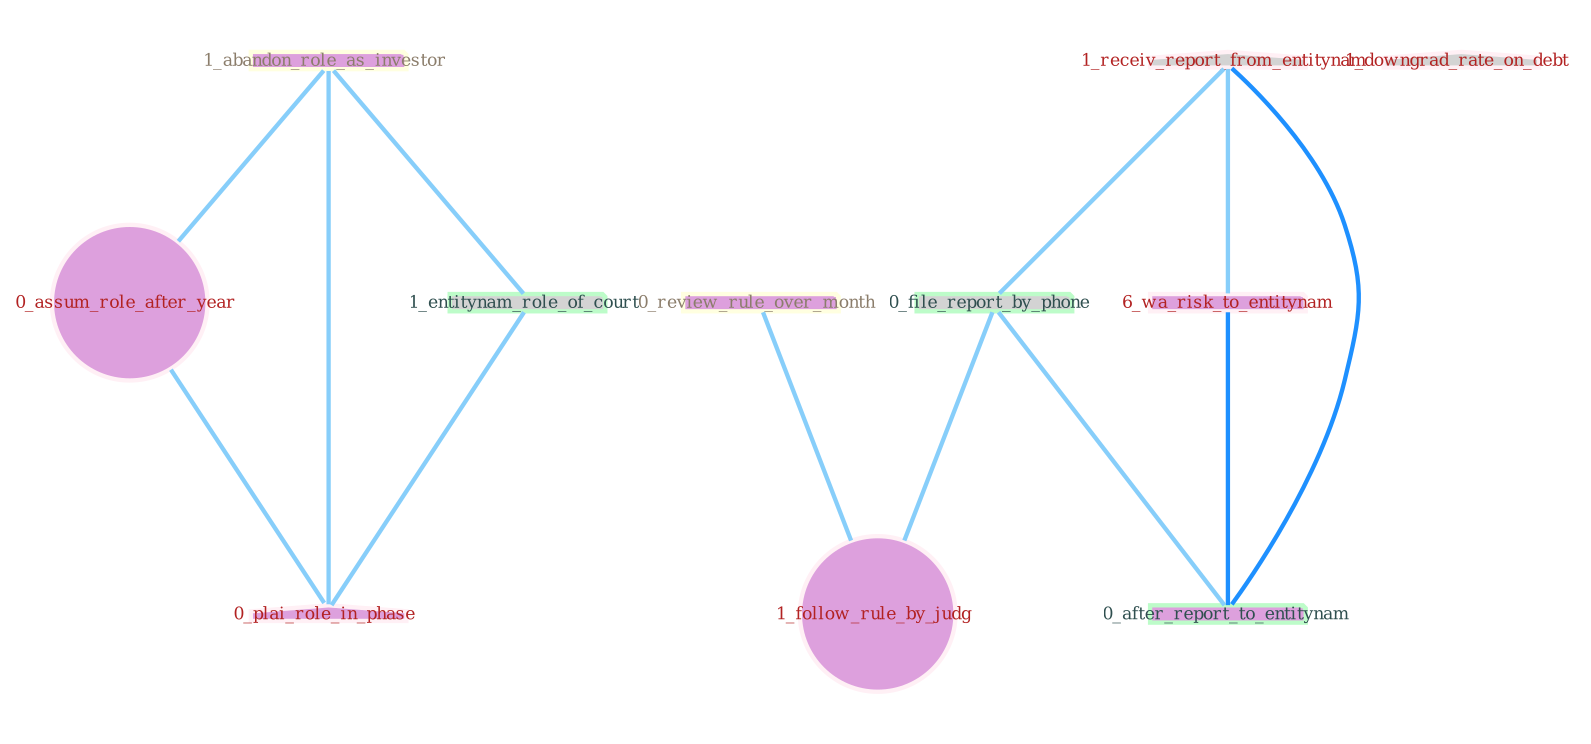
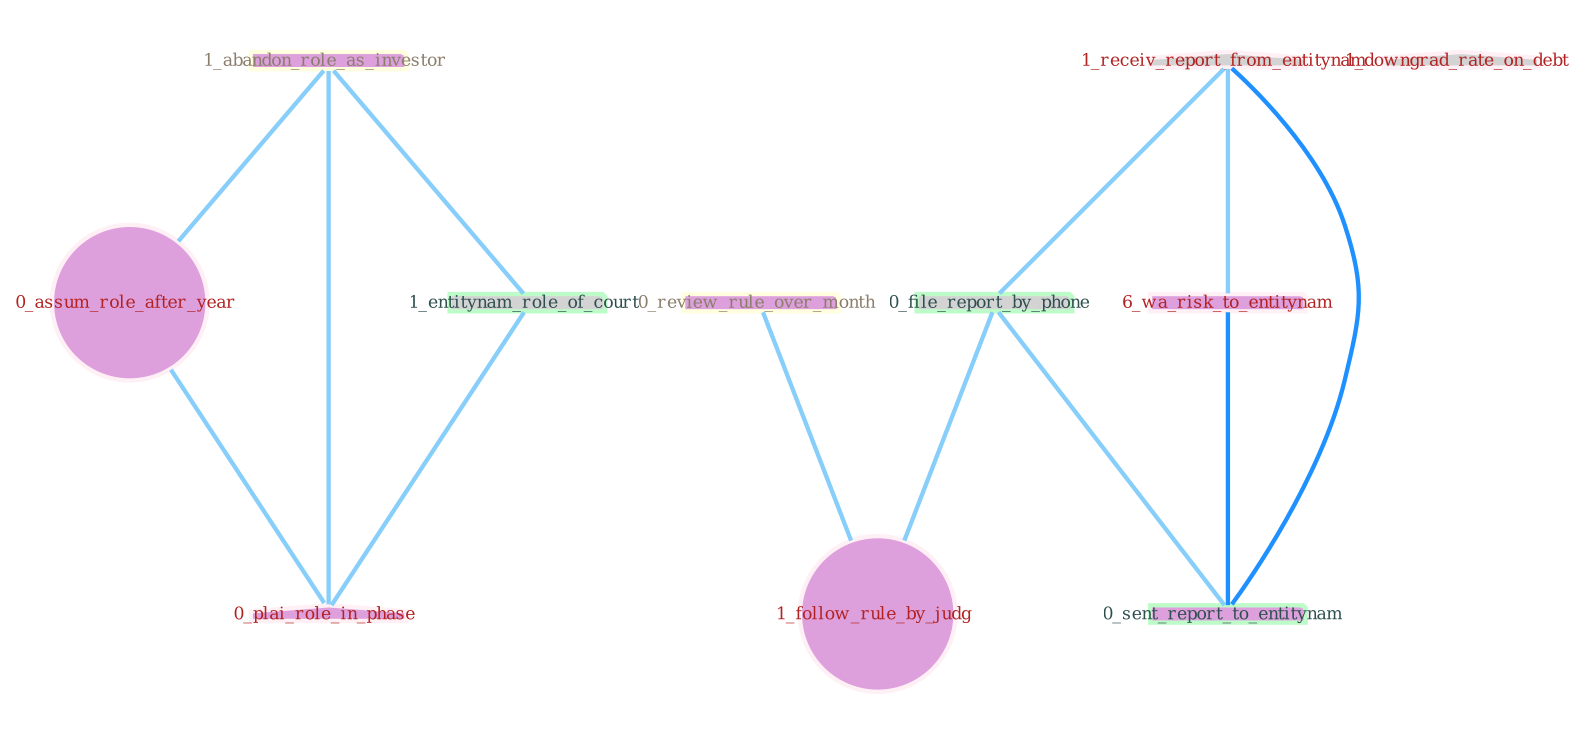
node "0_after_report_to_entitynam": label "0_after_report_to_entitynam" -> "0_sent_report_to_entitynam"
